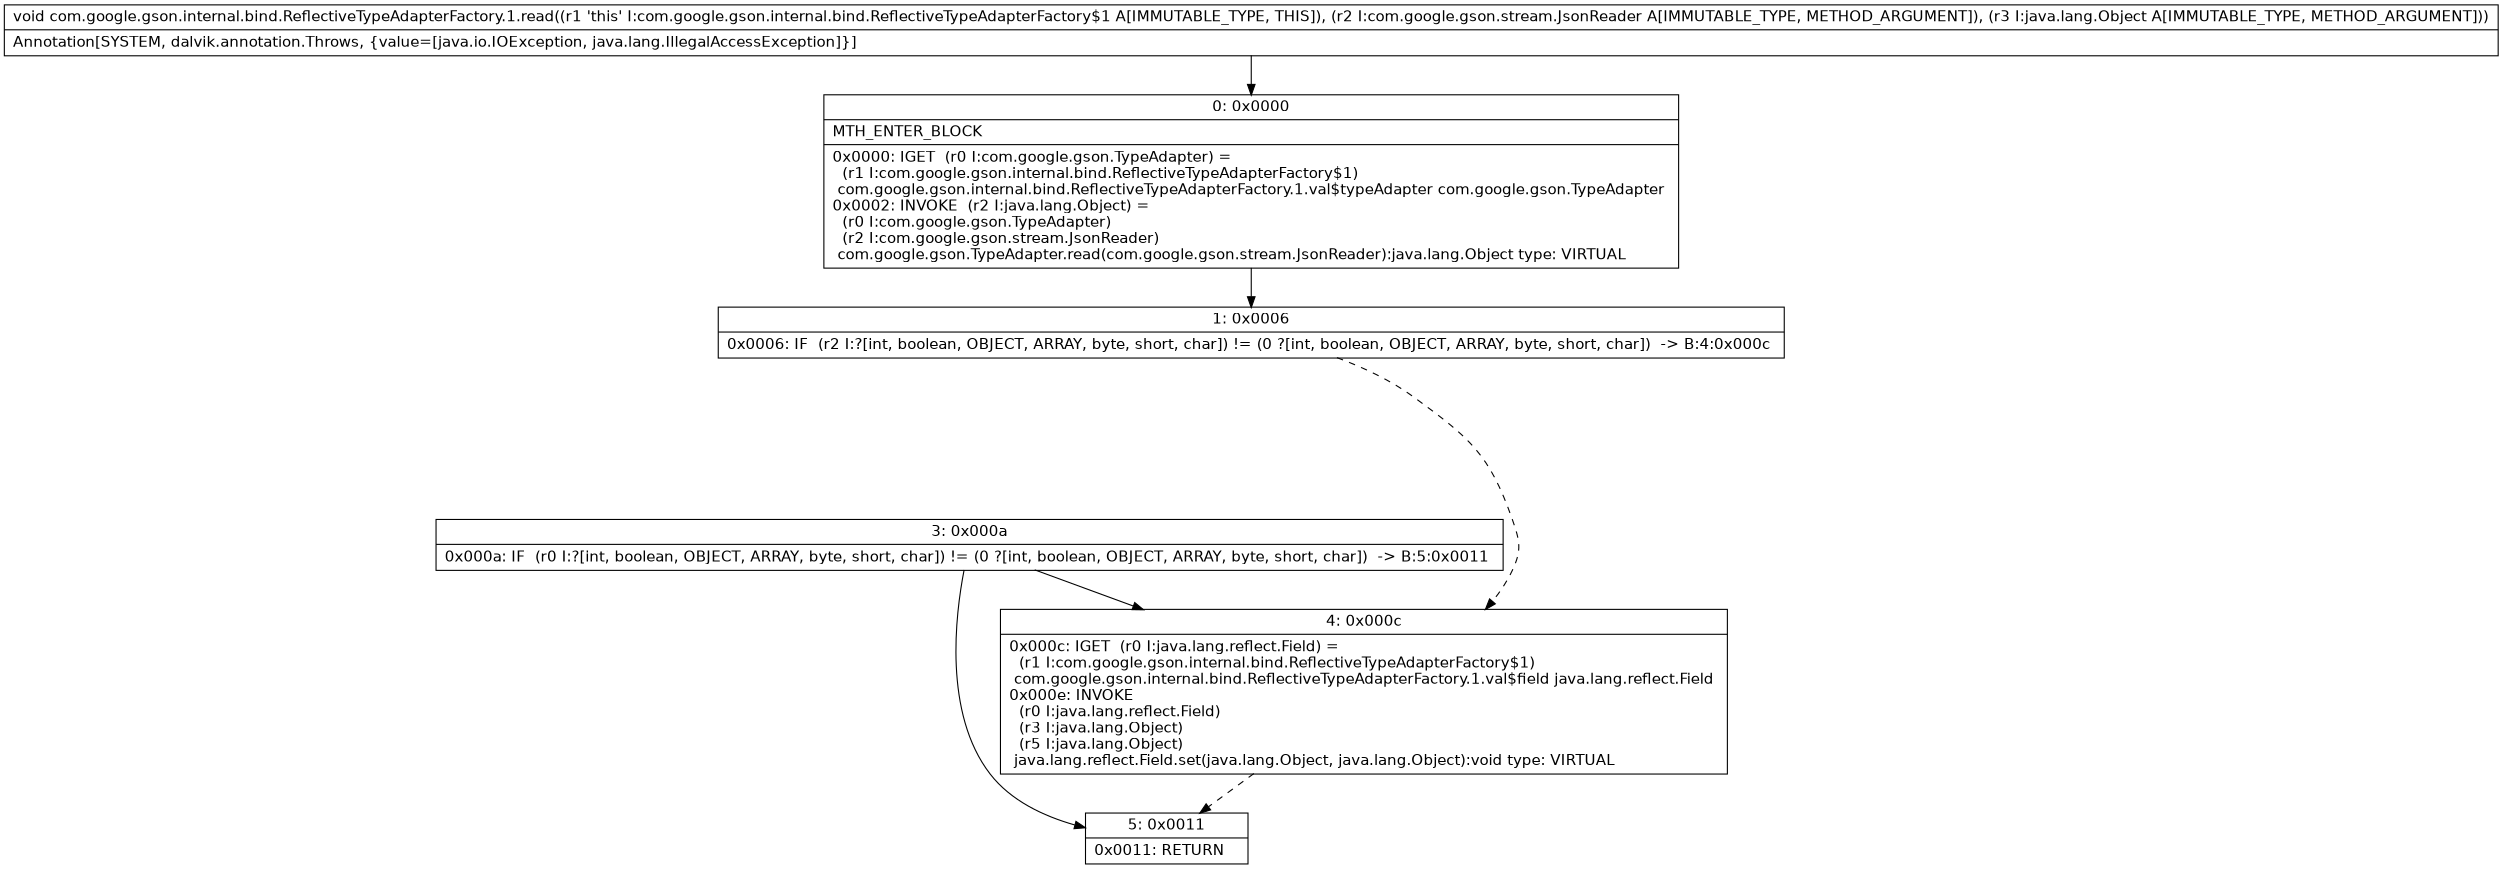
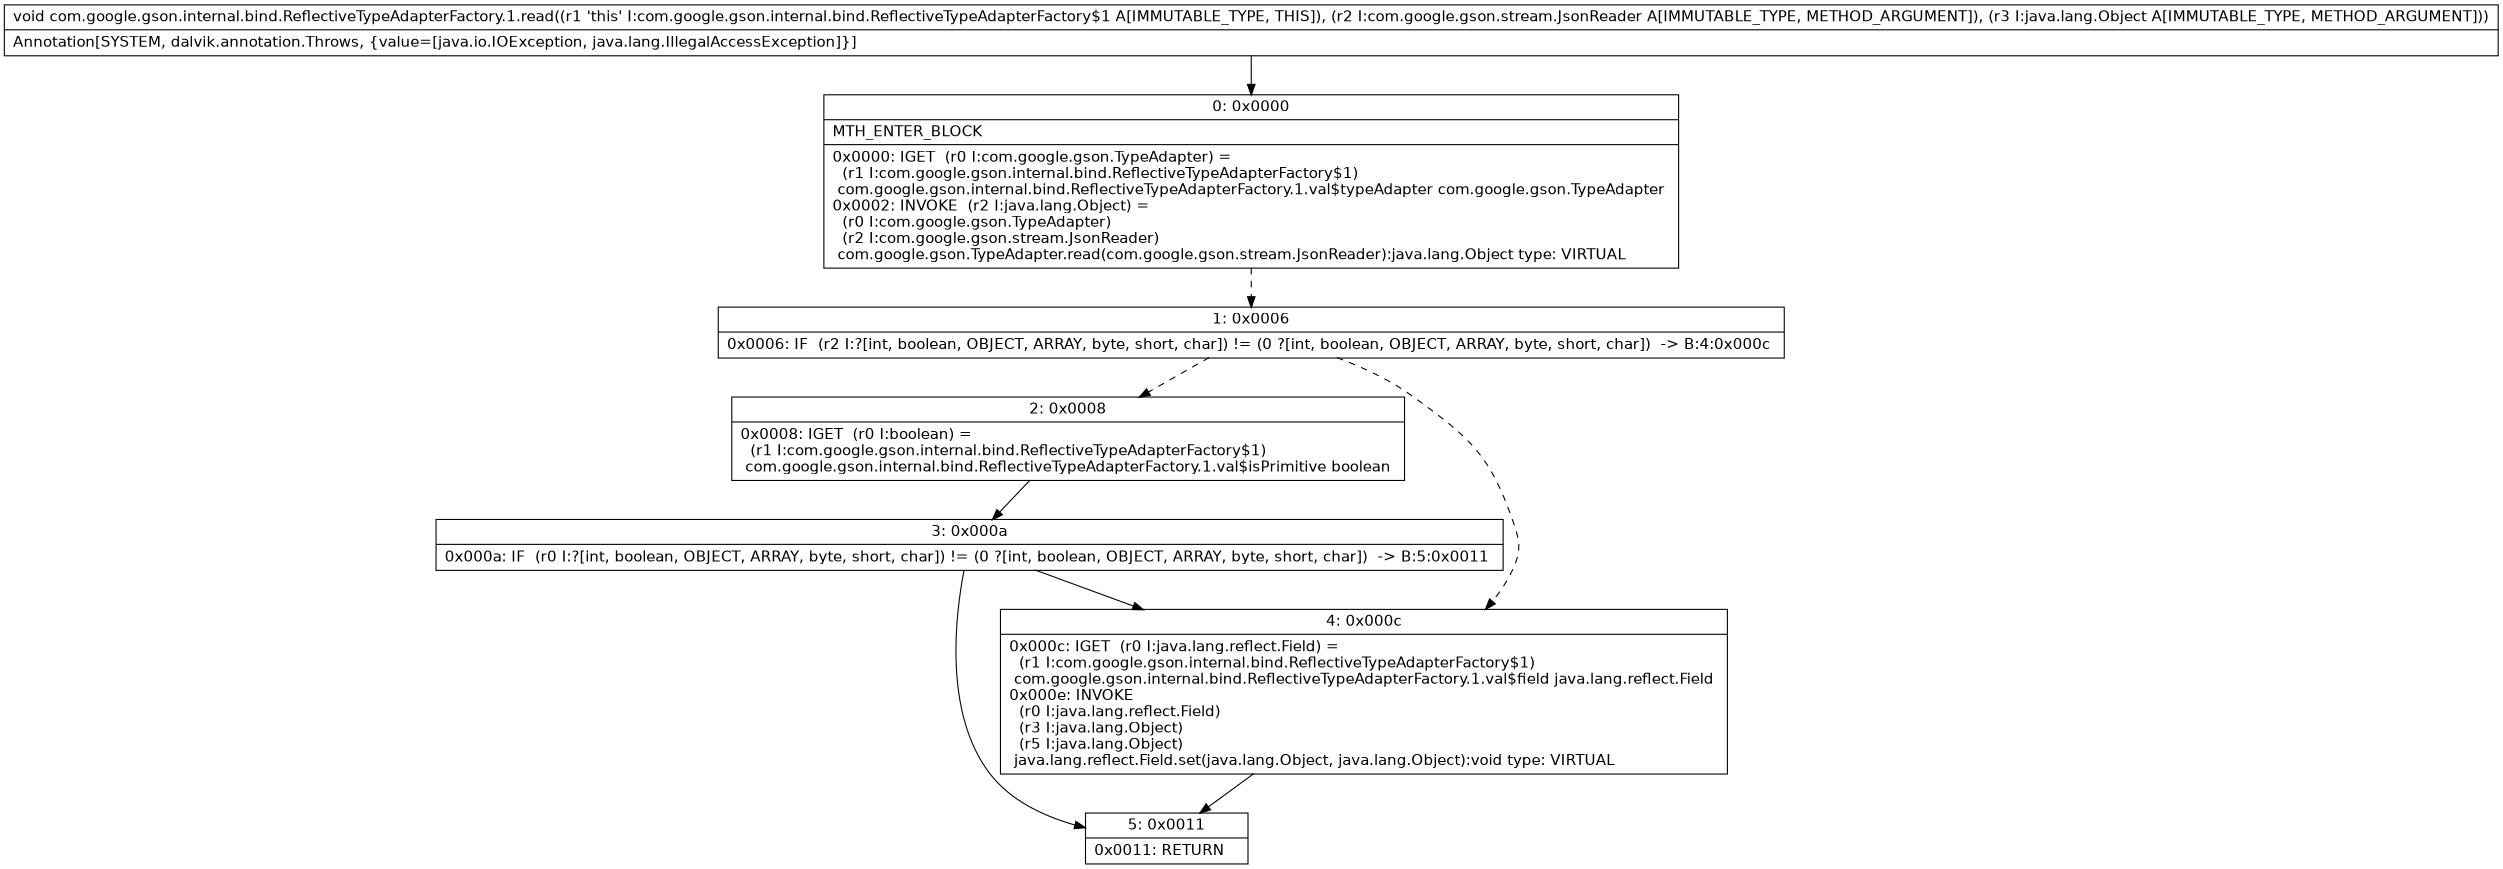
edge "0: 0x0000" -> "1: 0x0006": style solid -> dashed
node "2: 0x0008": added
edge "4: 0x000c" -> "5: 0x0011": style dashed -> solid
